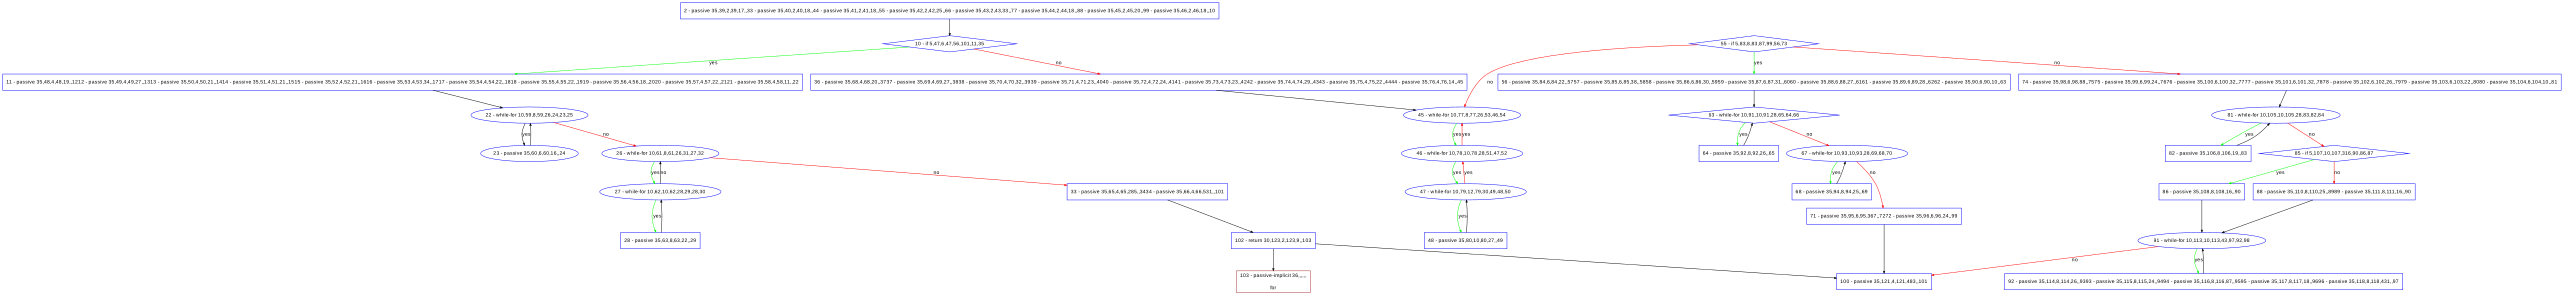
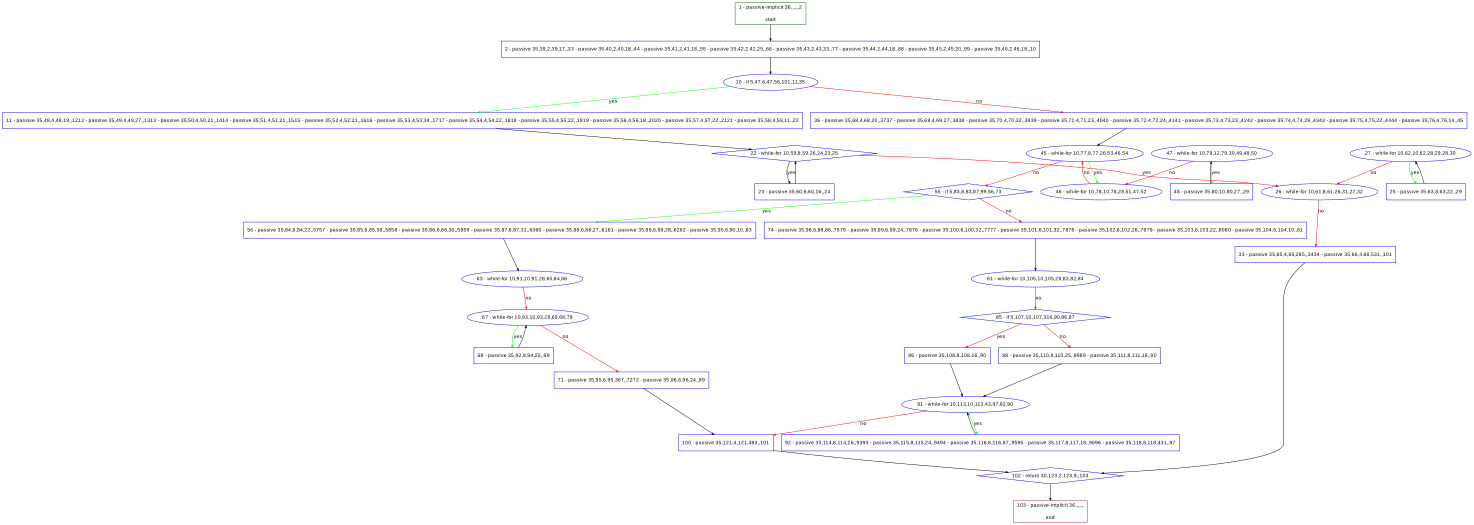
node "1 - passive-implicit 36,,,,,,2 start": added
node "10 - if 5,47,6,47,56,101,11,35": shape diamond -> ellipse
edge "55 - if 5,83,8,83,87,99,56,73" -> "45 - while-for 10,77,8,77,26,53,46,54": reversed
node "22 - while-for 10,59,8,59,26,24,23,25": shape ellipse -> diamond
node "63 - while-for 10,91,10,91,28,65,64,66": shape diamond -> ellipse
edge "22 - while-for 10,59,8,59,26,24,23,25" -> "26 - while-for 10,61,8,61,26,31,27,32": label "no" -> "yes"
edge "46 - while-for 10,78,10,78,28,51,47,52" -> "45 - while-for 10,77,8,77,26,53,46,54": label "yes" -> "no"
node "23 - passive 35,60,6,60,16,,24": shape ellipse -> box
node "64 - passive 35,92,8,92,26,,65": removed
node "67 - while-for 10,93,10,93,28,69,68,70": label "67 - while-for 10,93,10,93,28,69,68,70" -> "67 - while-for 10,93,10,93,28,69,68,78"
node "82 - passive 35,106,8,106,19,,83": removed
edge "85 - if 5,107,10,107,316,90,86,87" -> "86 - passive 35,108,8,108,16,,90": color #00ff00 -> #ff0000
edge "26 - while-for 10,61,8,61,26,31,27,32" -> "27 - while-for 10,62,10,62,28,29,28,30": removed, label "yes"
edge "46 - while-for 10,78,10,78,28,51,47,52" -> "47 - while-for 10,79,12,79,30,49,48,50": removed, label "yes"
edge "47 - while-for 10,79,12,79,30,49,48,50" -> "46 - while-for 10,78,10,78,28,51,47,52": label "yes" -> "no"
edge "27 - while-for 10,62,10,62,28,29,28,30" -> "26 - while-for 10,61,8,61,26,31,27,32": color #000000 -> #ff0000
node "68 - passive 35,94,8,94,25,,69": label "68 - passive 35,94,8,94,25,,69" -> "68 - passive 35,92,8,94,25,,69"
node "28 - passive 35,63,8,63,22,,29": label "28 - passive 35,63,8,63,22,,29" -> "25 - passive 35,63,8,63,22,,29"
node "102 - return 30,123,2,123,9,,103": shape box -> diamond
node "48 - passive 35,80,10,80,27,,49": label "48 - passive 35,80,10,80,27,,49" -> "48 - passive 35,80,10,80,27,,29"
node "91 - while-for 10,113,10,113,43,97,92,98": label "91 - while-for 10,113,10,113,43,97,92,98" -> "91 - while-for 10,113,10,113,43,97,92,90"
edge "102 - return 30,123,2,123,9,,103" -> "100 - passive 35,121,4,121,483,,101": reversed
node "103 - passive-implicit 36,,,,,, for": label "103 - passive-implicit 36,,,,,, for" -> "103 - passive-implicit 36,,,,,, end"
